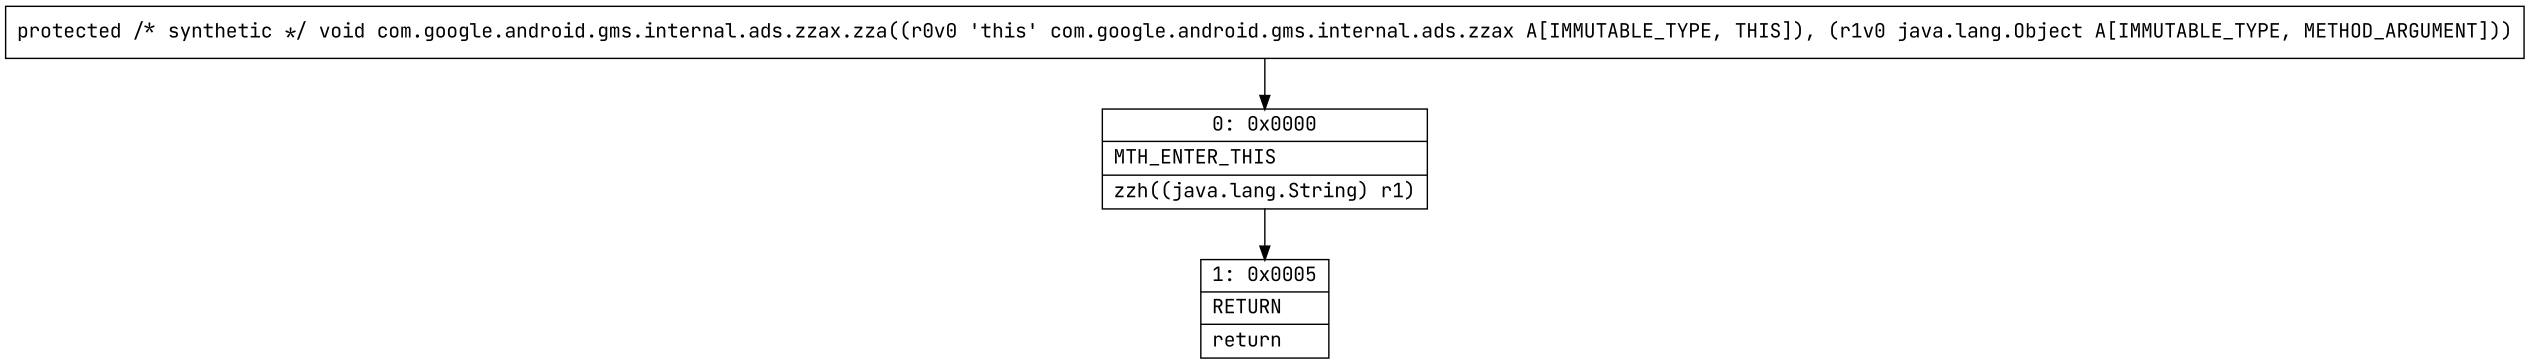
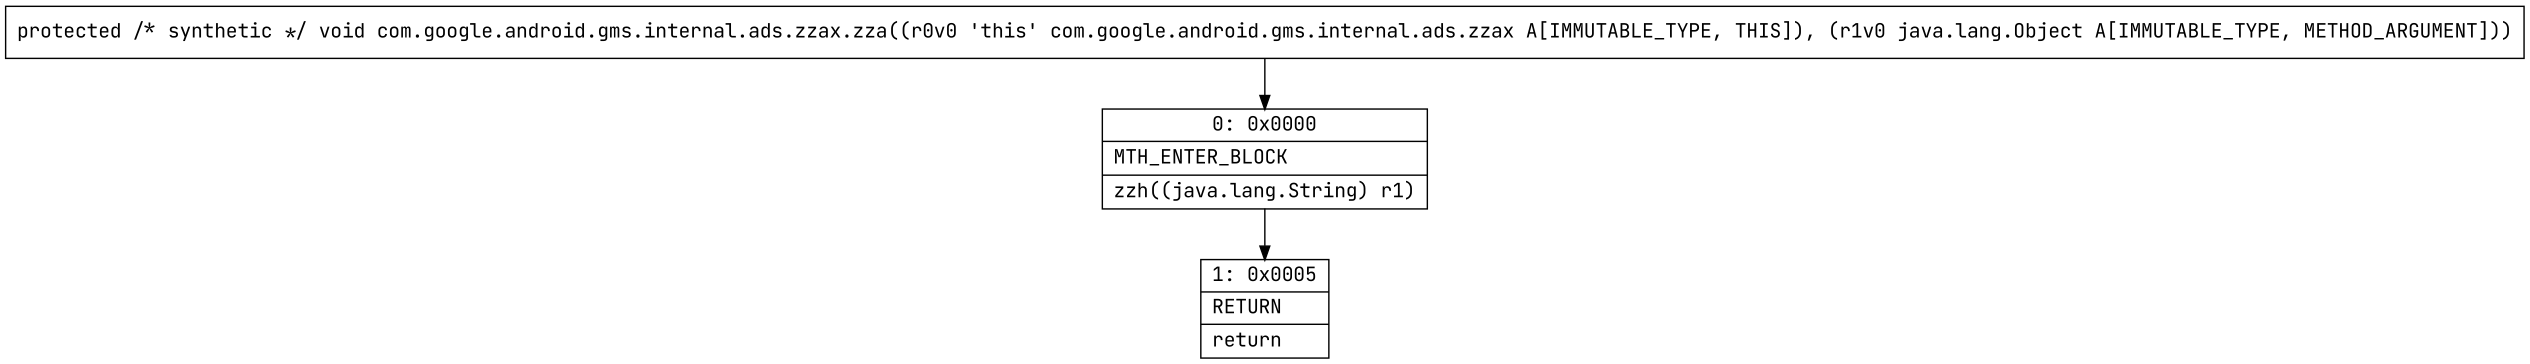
node "0: 0x0000": text "MTH_ENTER_THIS" -> "MTH_ENTER_BLOCK"
